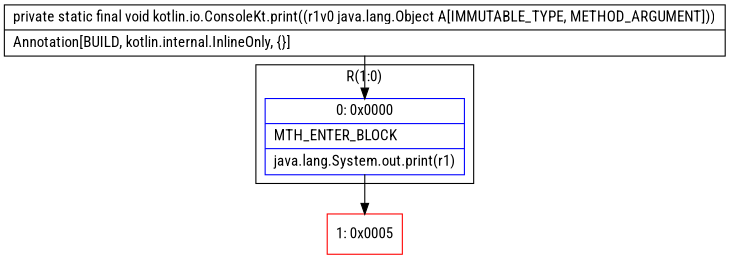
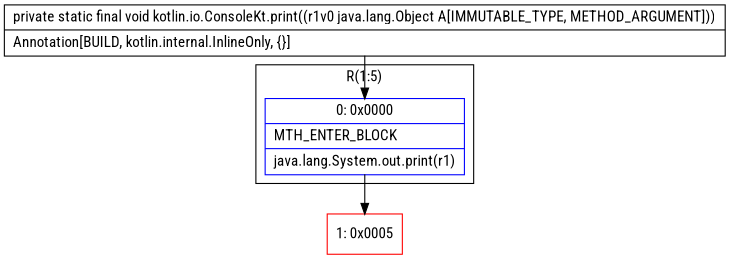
cluster "R(1:0)": label "R(1:0)" -> "R(1:5)"
